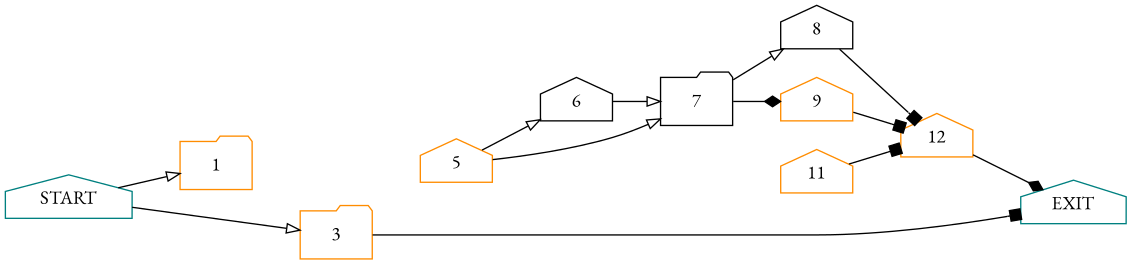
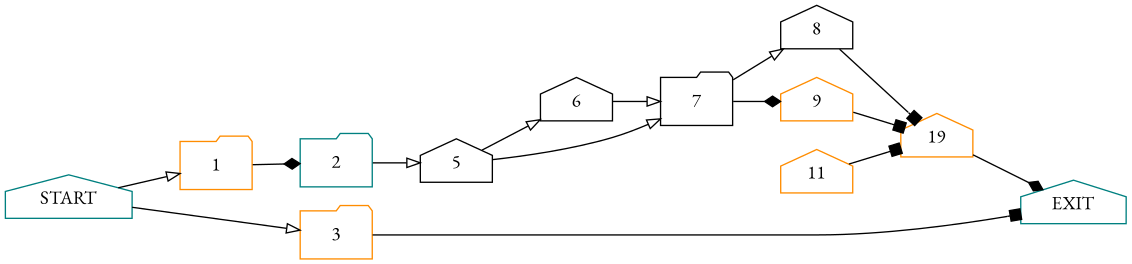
node "12": label "12" -> "19"
node "2": added
node "5": color darkorange -> black
